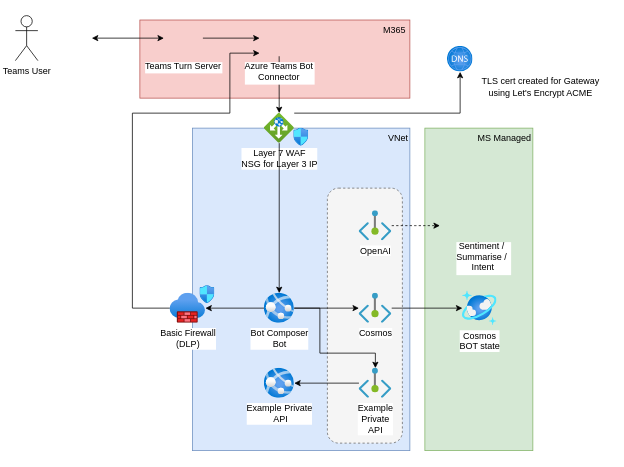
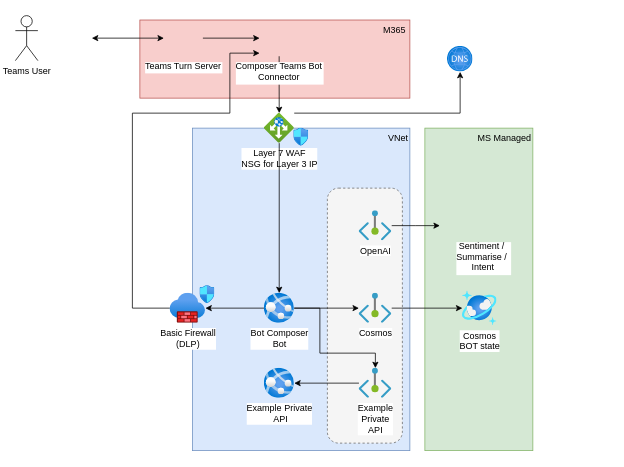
node "Azure Teams Bot Connector": label "Azure Teams Bot Connector" -> "Composer Teams Bot Connector"
node "TLS cert created for Gateway using Let's Encrypt ACME": removed
edge "OpenAI" -> "Sentiment / Summarise / Intent": style dashed -> solid
